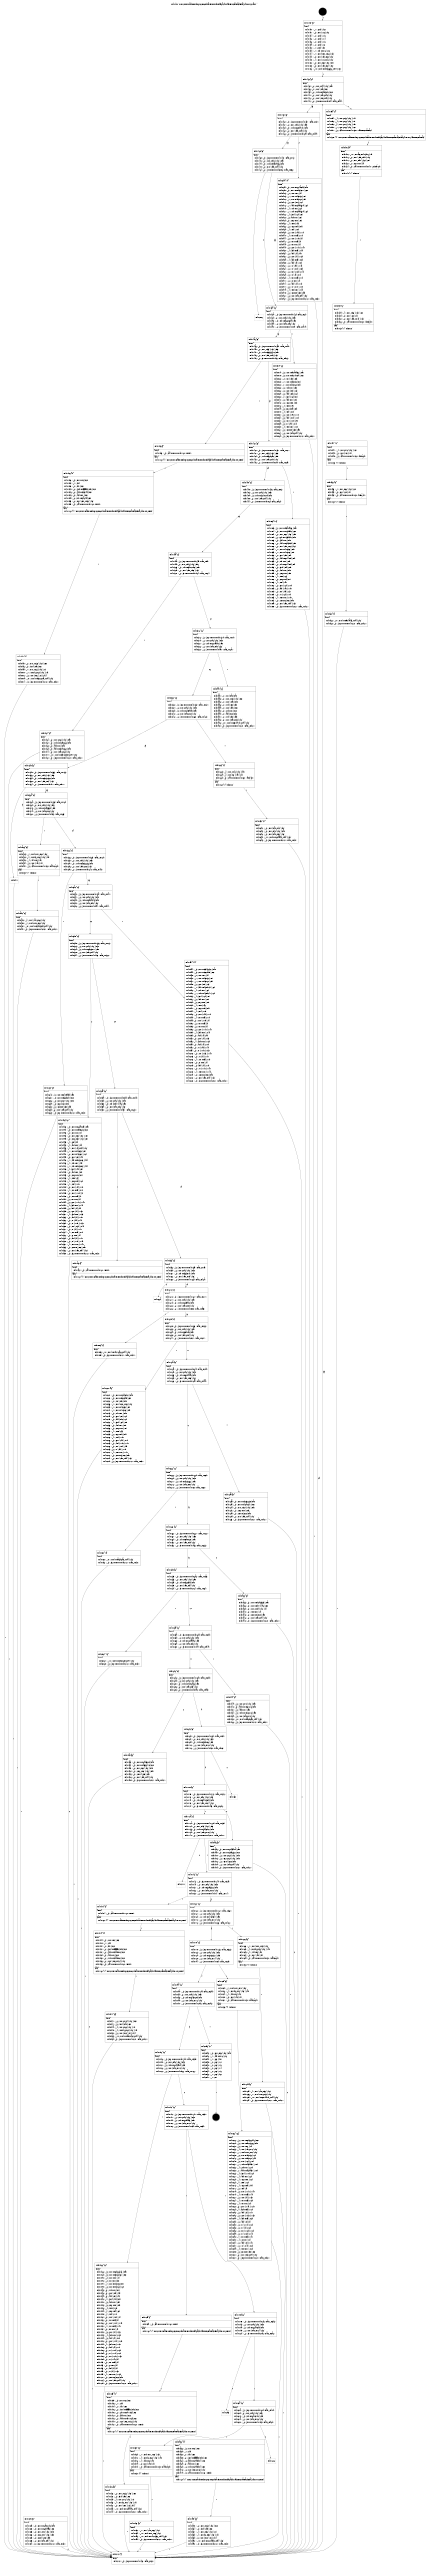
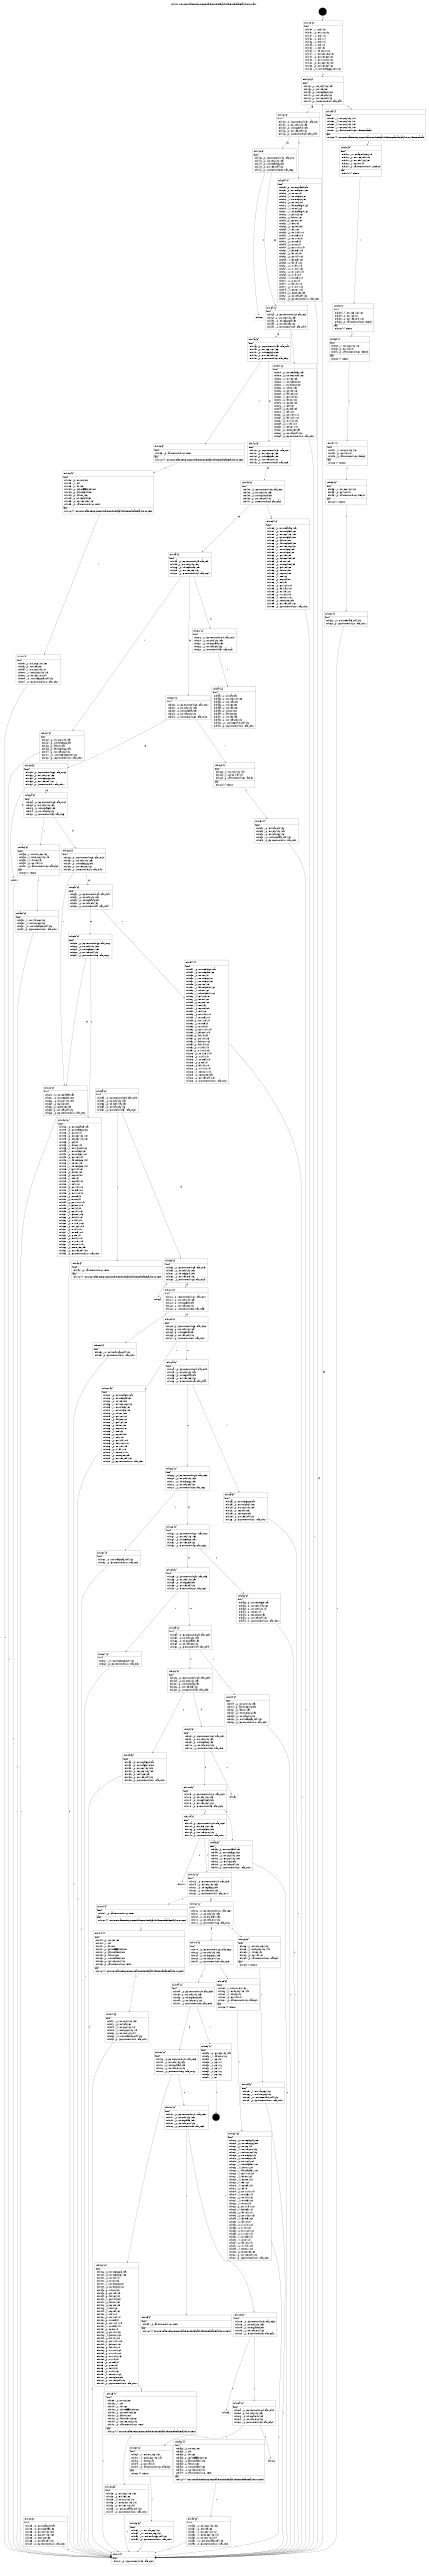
node "0x401f3b [12]": added
edge "0x4014c2 [28]" -> "0x401e6f [118]": now "0x4014de [28]" -> "0x401e6f [118]"
edge "0x401516 [28]" -> "0x401532 [28]": now "0x4014fa [28]" -> "0x401532 [28]"
edge "0x4015be [28]" -> "0x4015da [28]": now "0x4015be [28]" -> "0x40184c [30]"
edge "0x401cf9 [5]" -> "0x401cfe [40]": now "0x401b86 [137]" -> "0x401cfe [40]"
